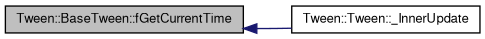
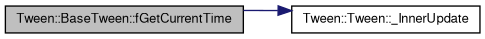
edge "Tween::Tween::_InnerUpdate" -> "Tween::BaseTween::fGetCurrentTime": reversed
